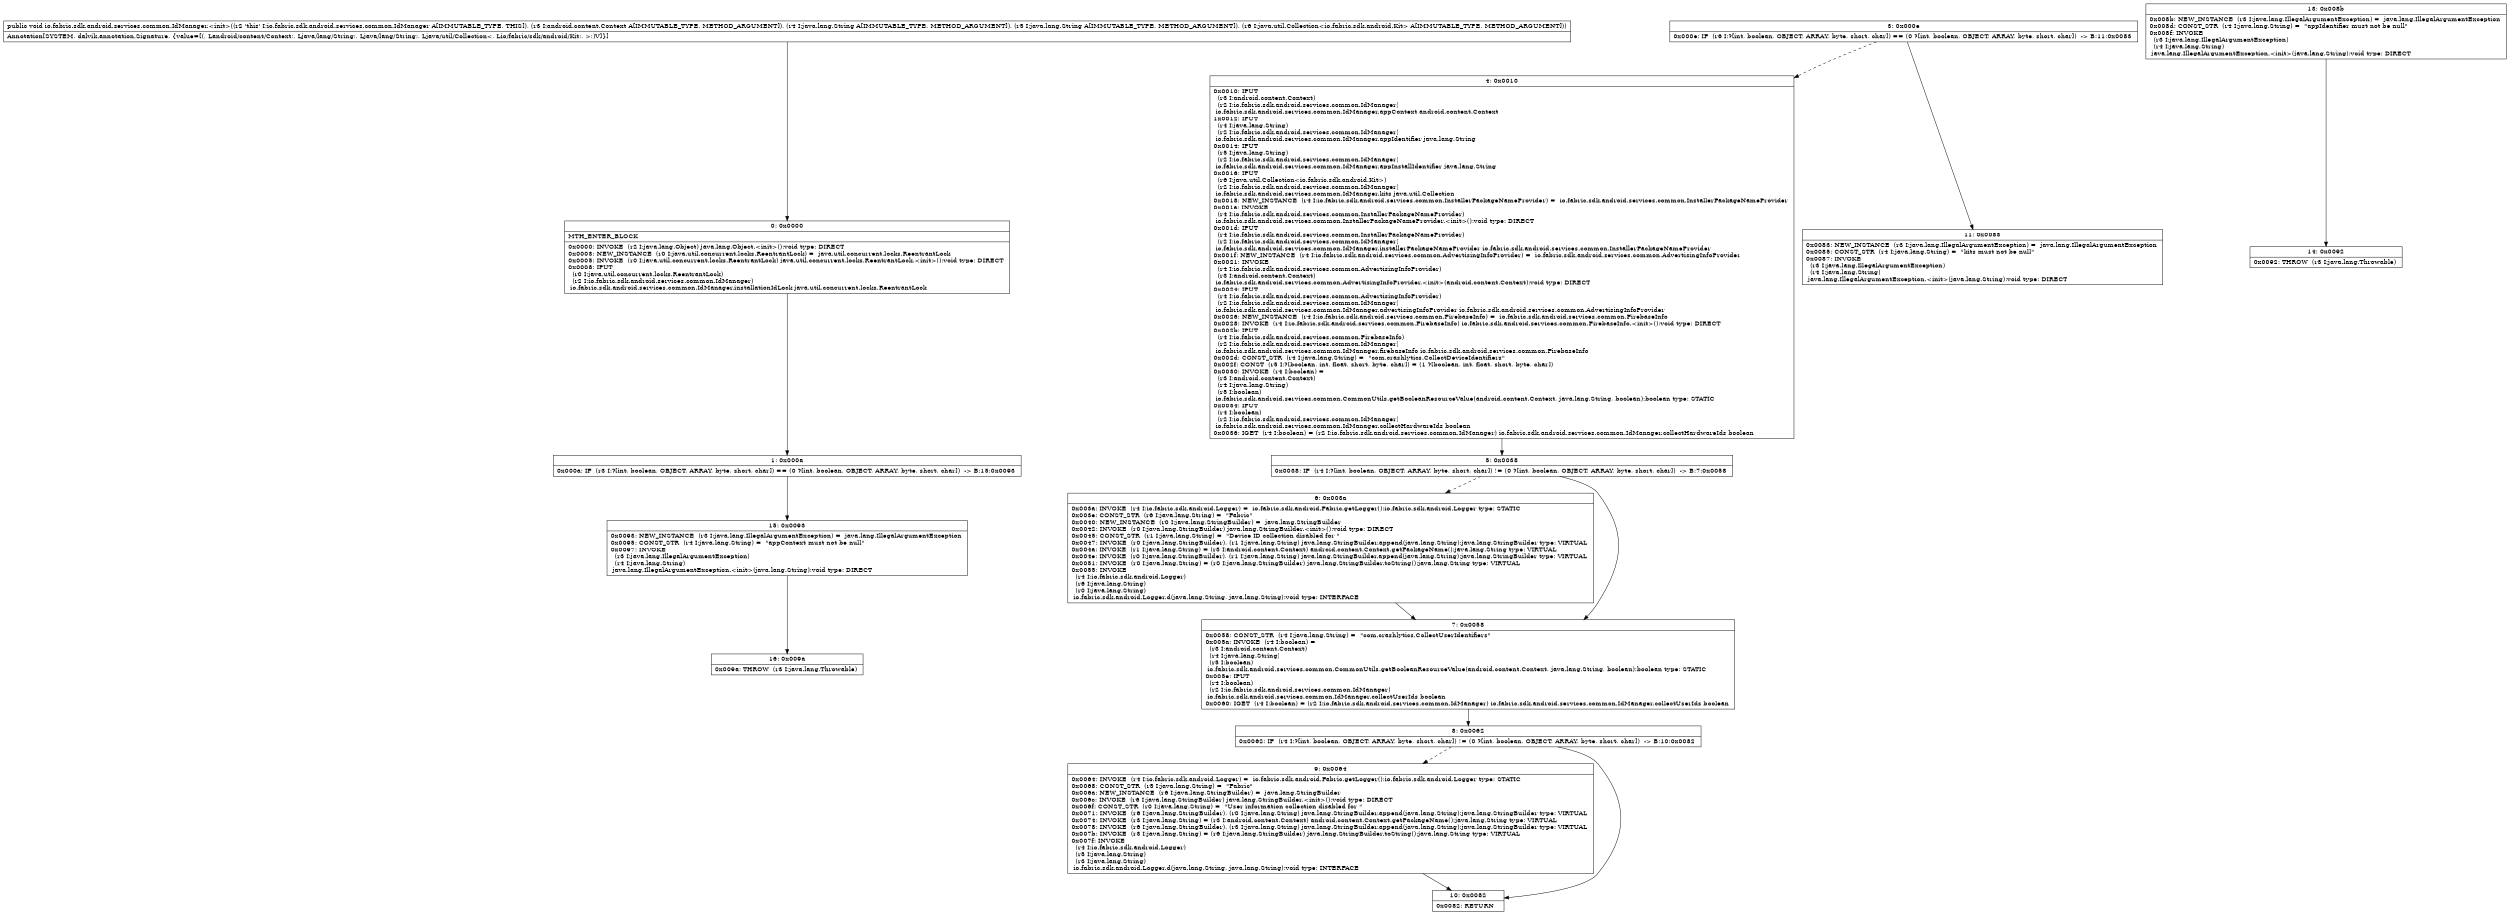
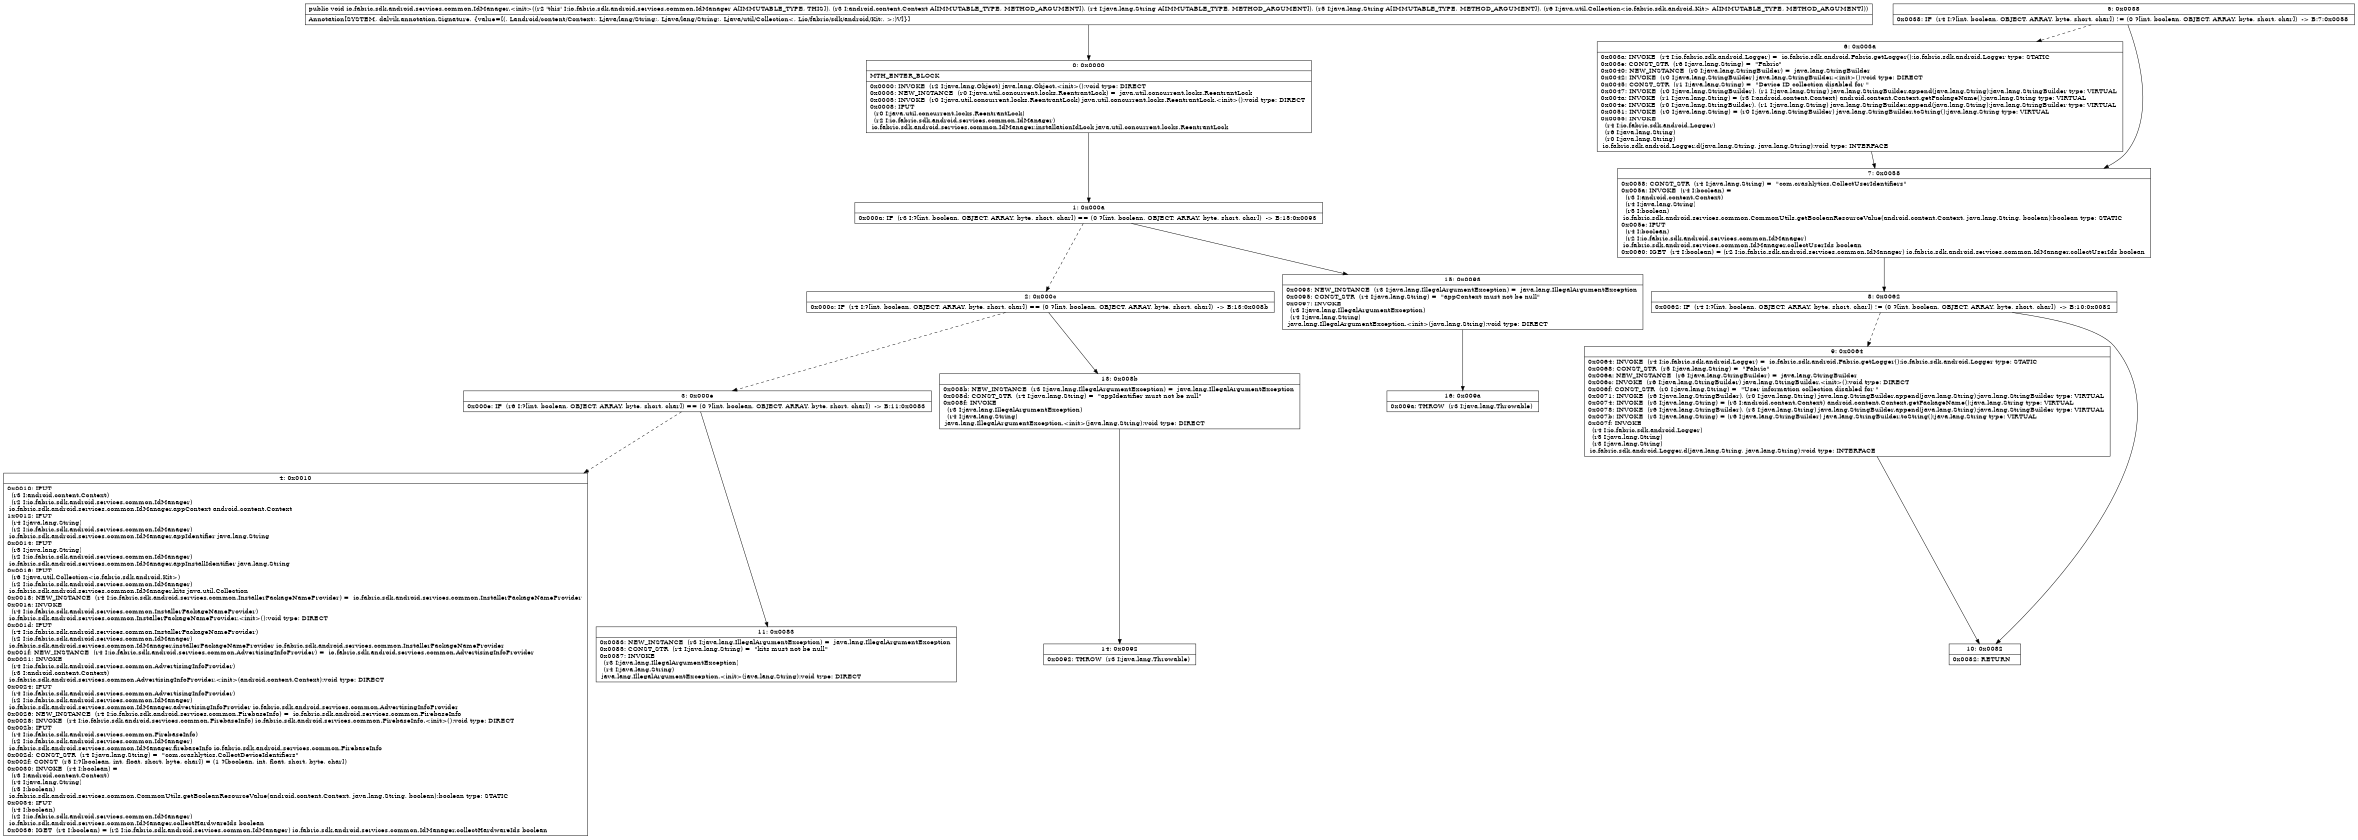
node "2: 0x000c": added
edge "4: 0x0010" -> "5: 0x0038": removed
